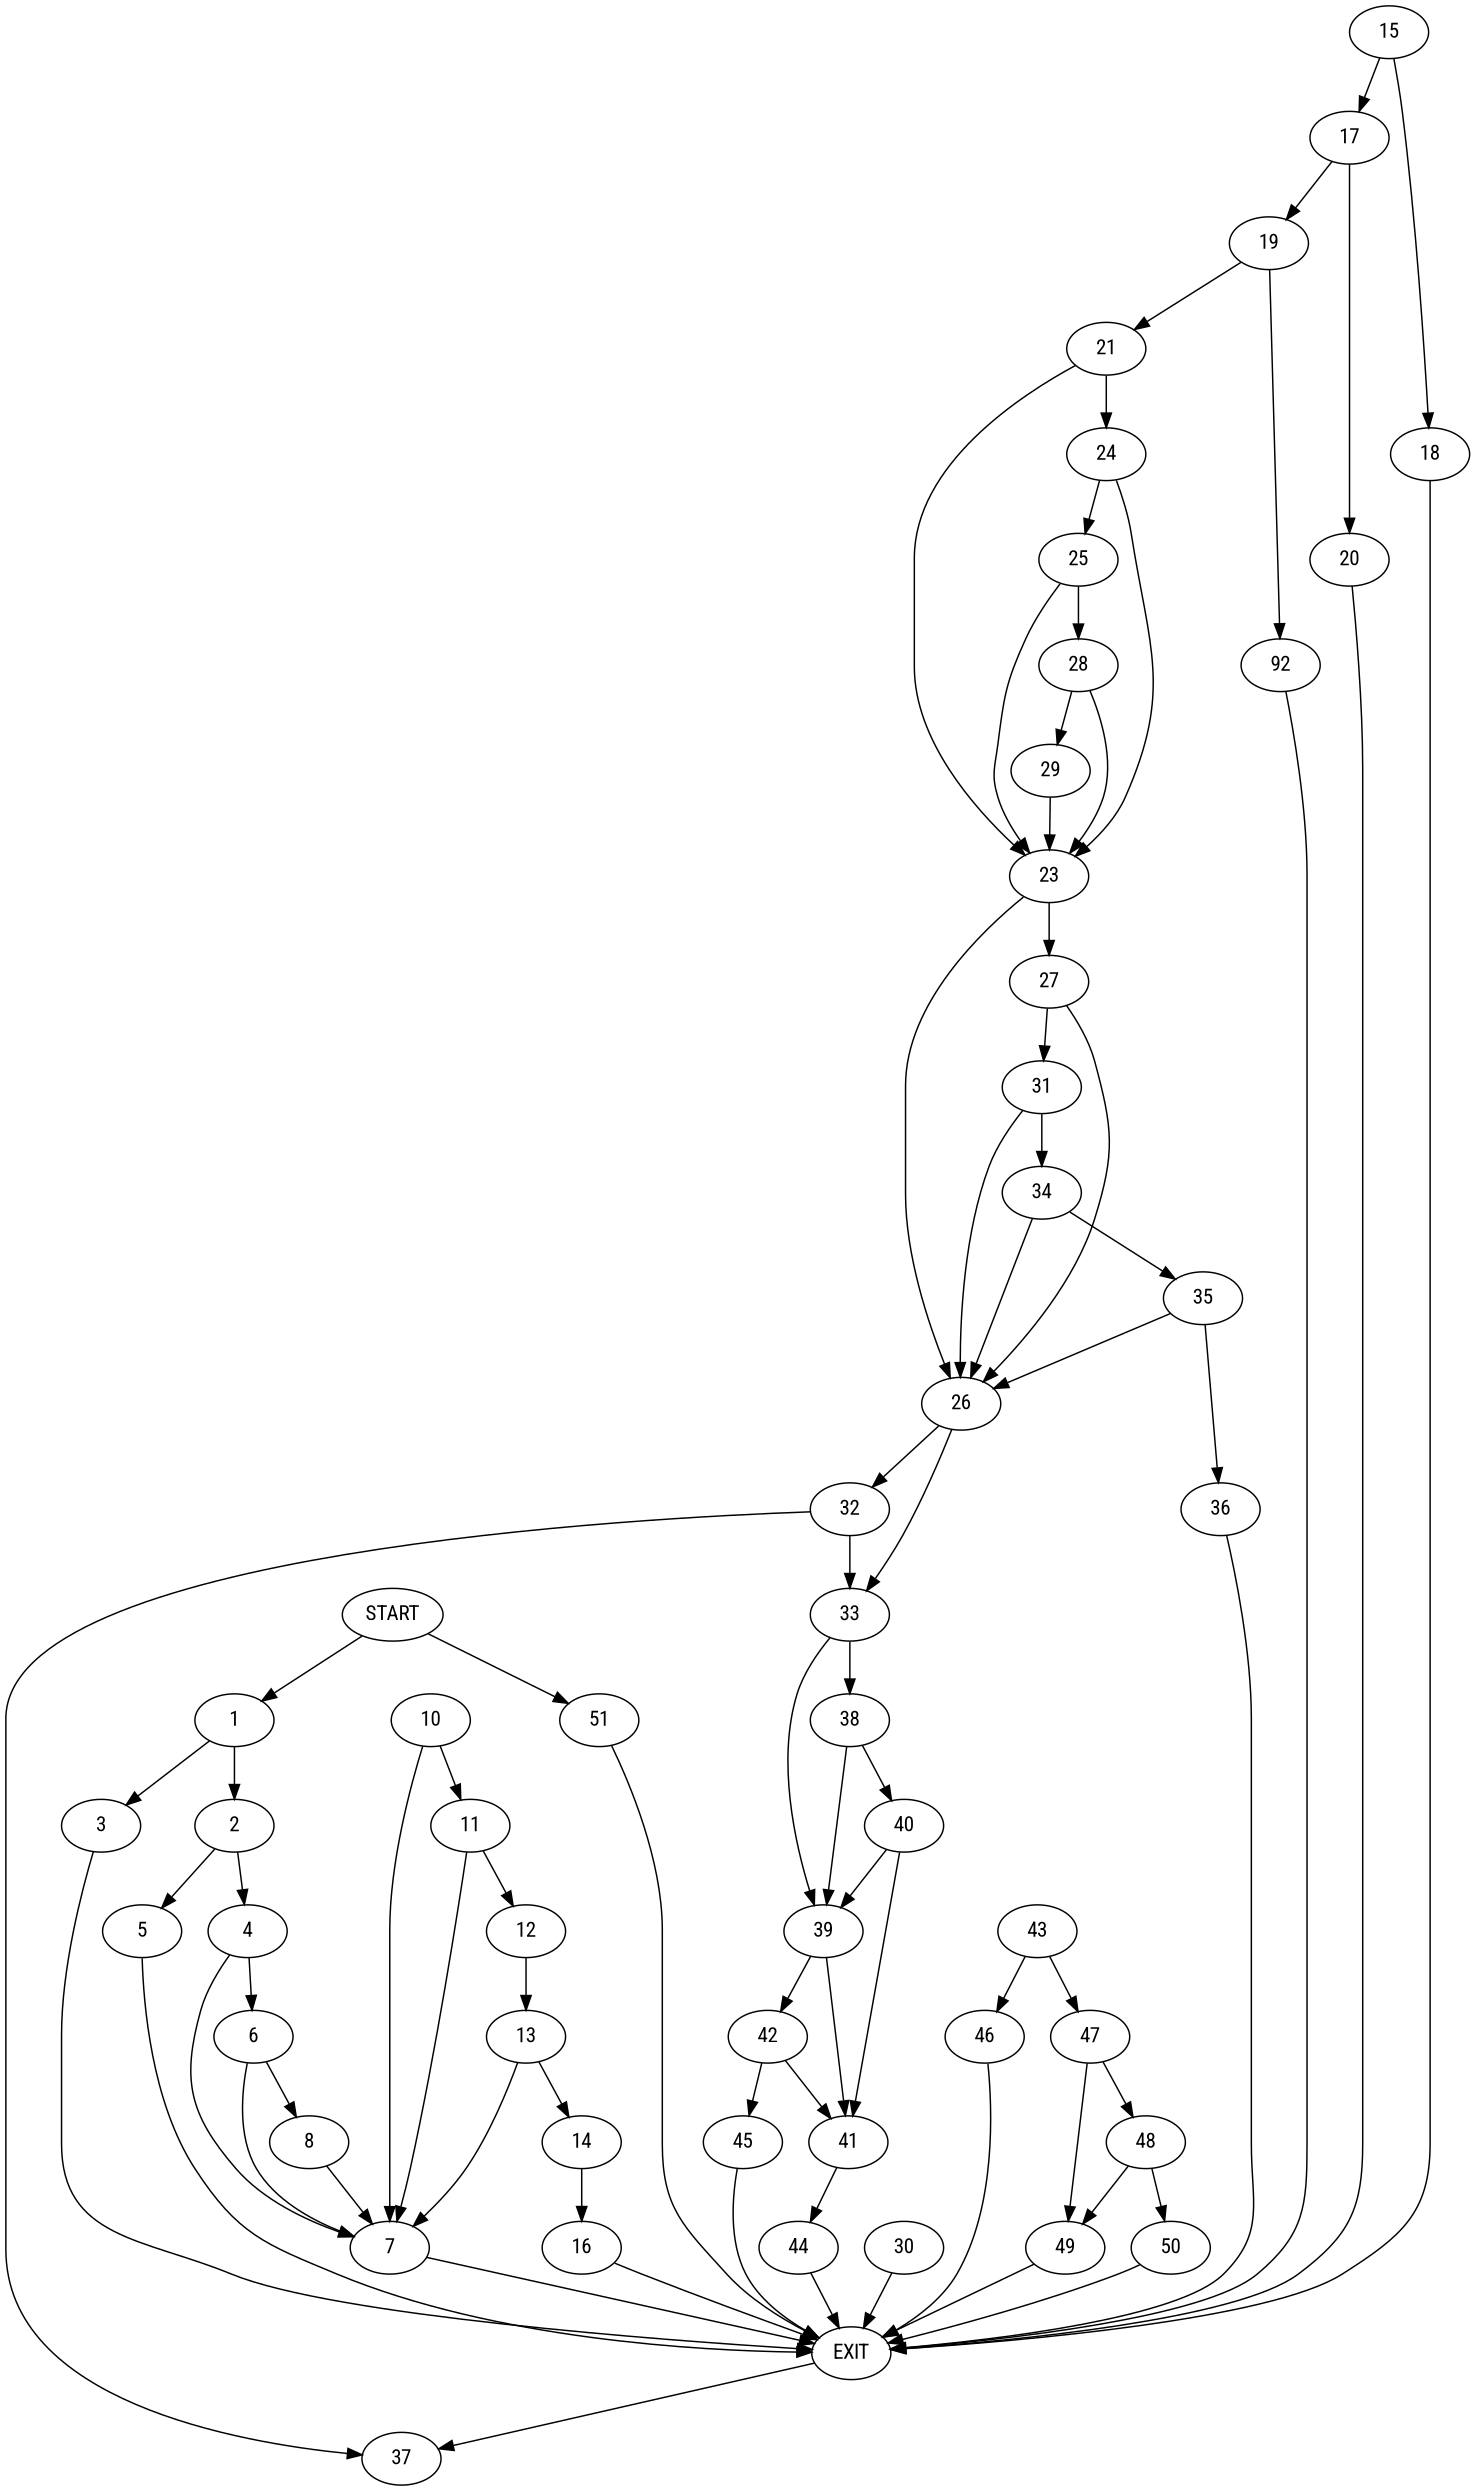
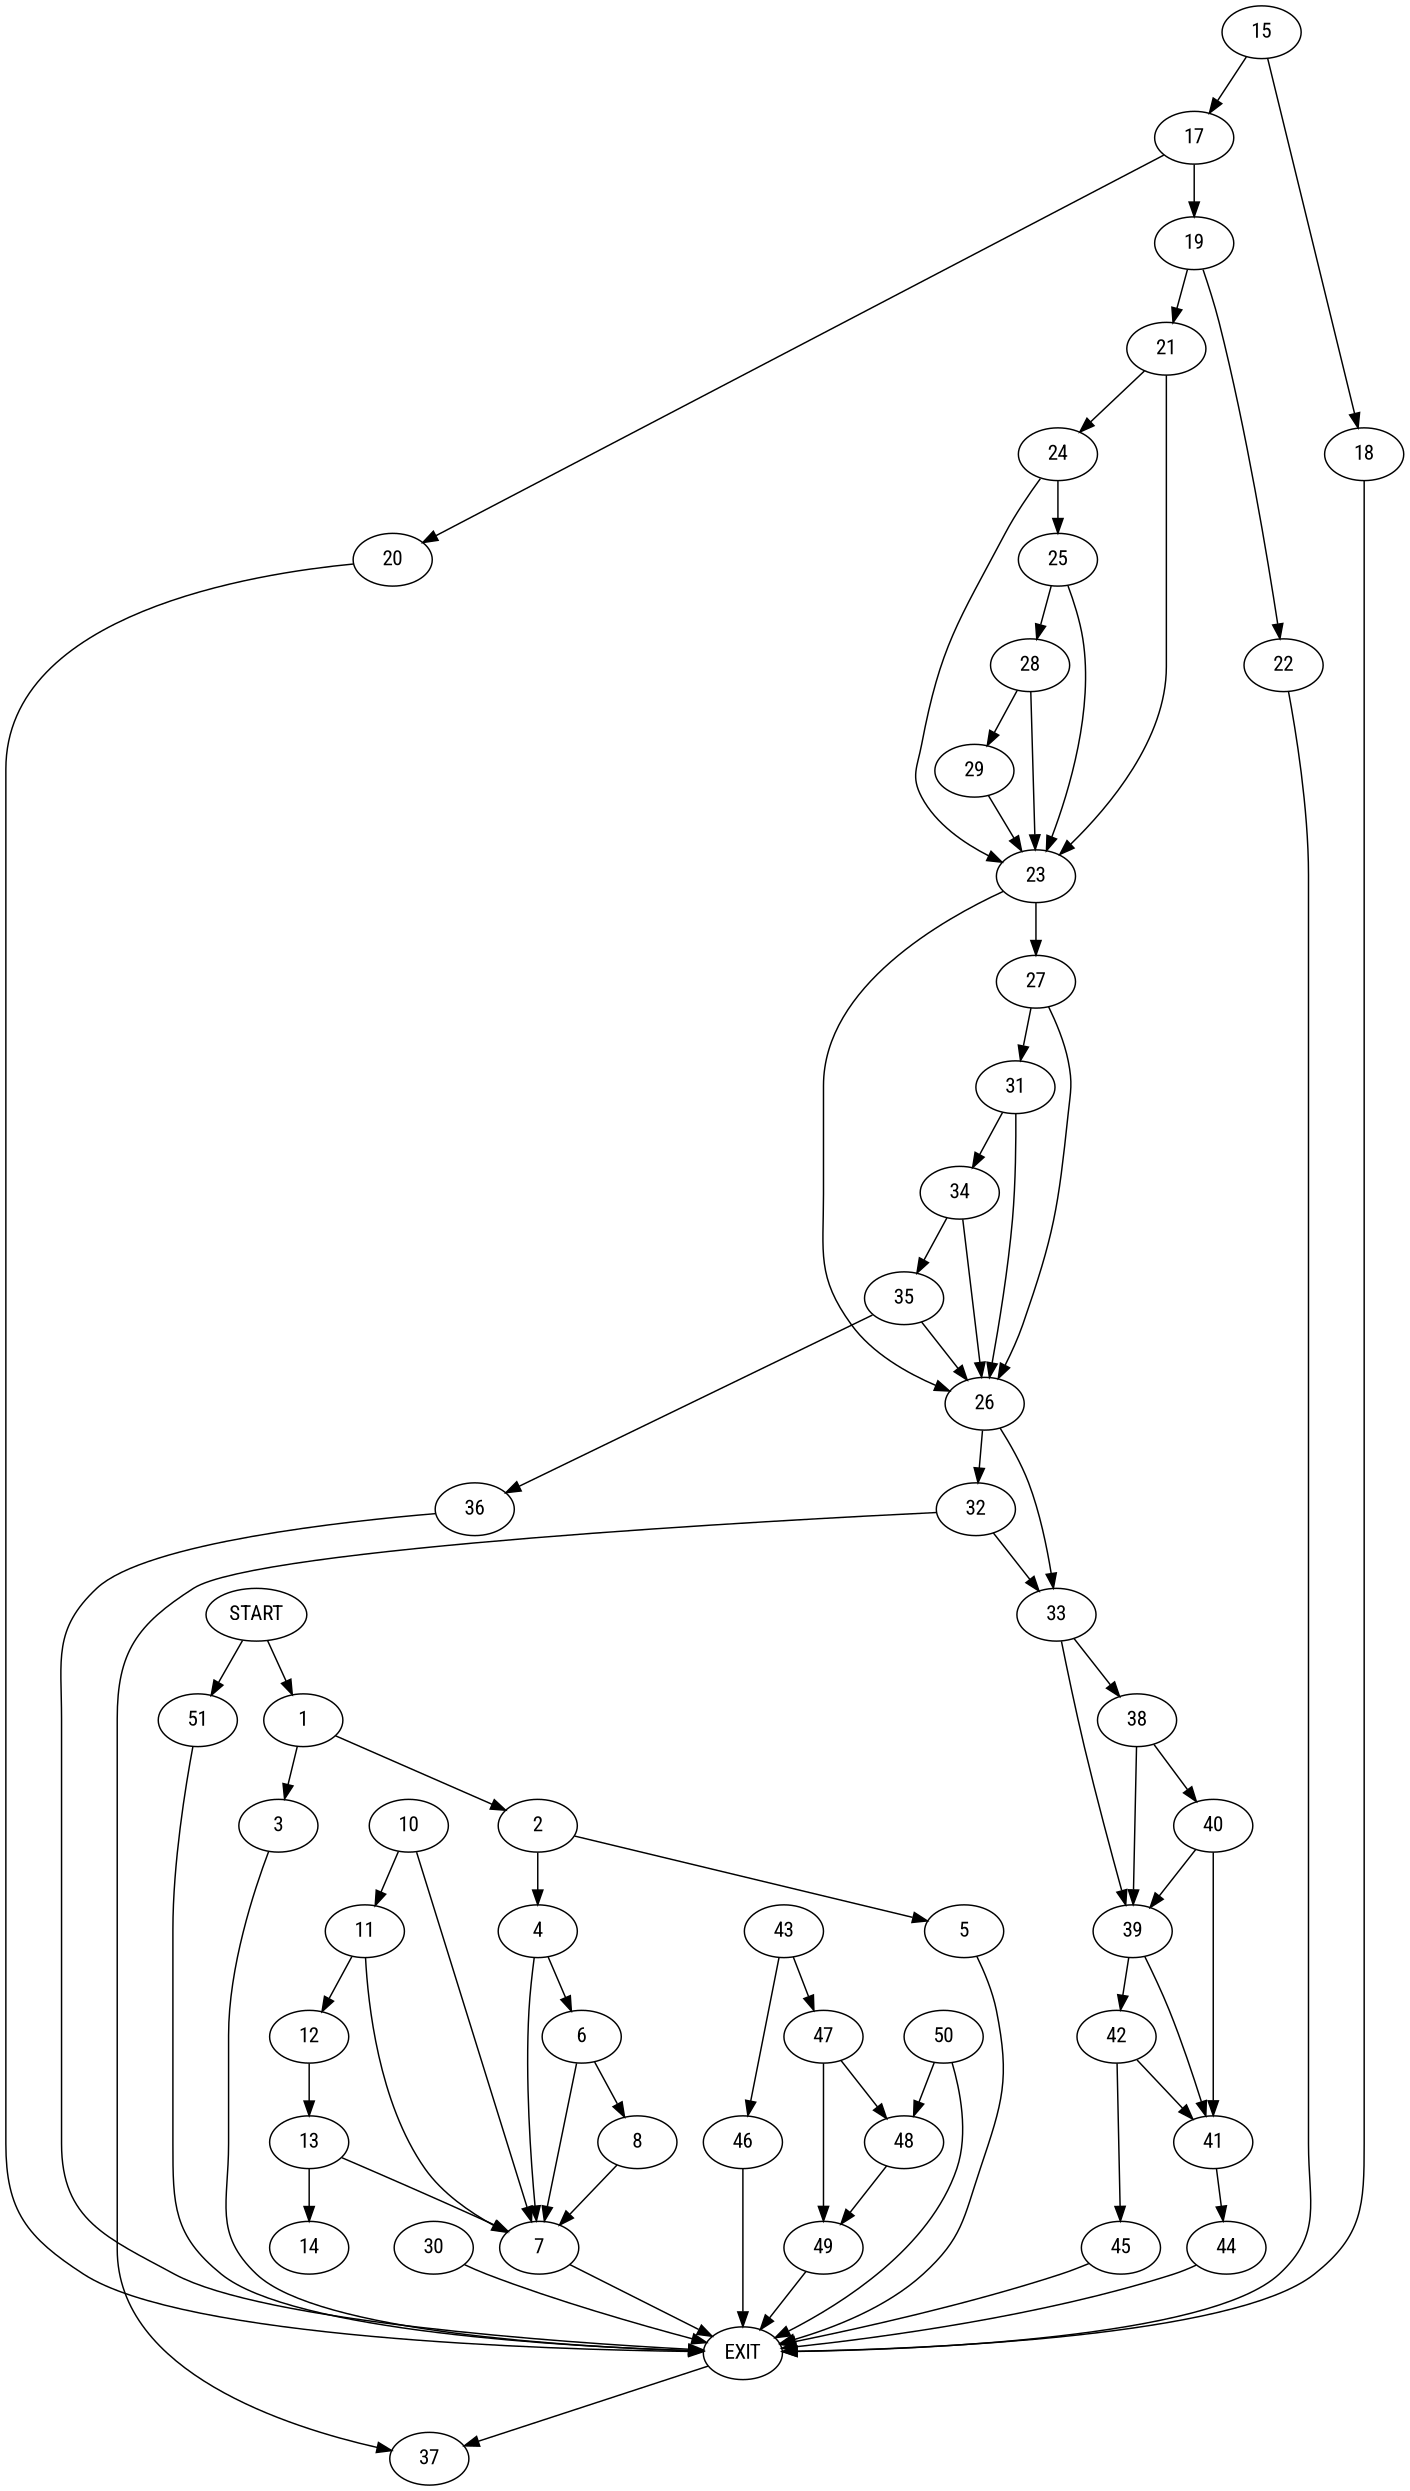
node "92": label "92" -> "22"
edge "48" -> "50": reversed
node "16": removed
